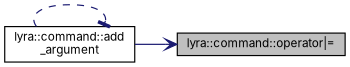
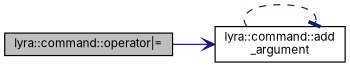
edge "lyra::command::add _argument" -> "lyra::command::operator|=": reversed
